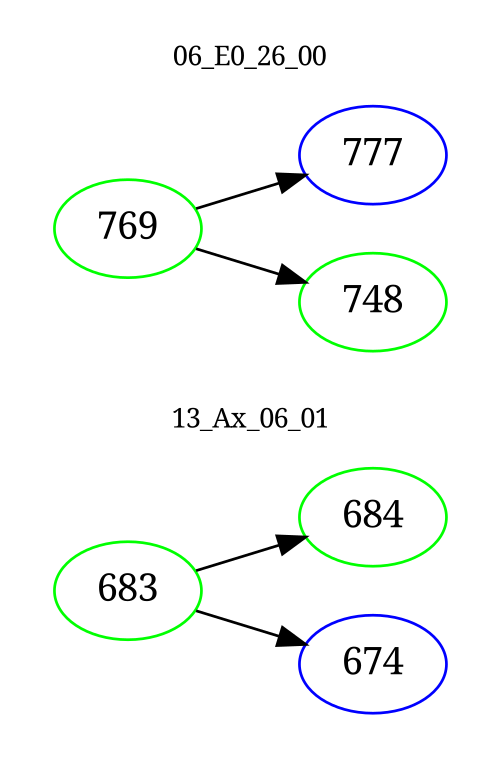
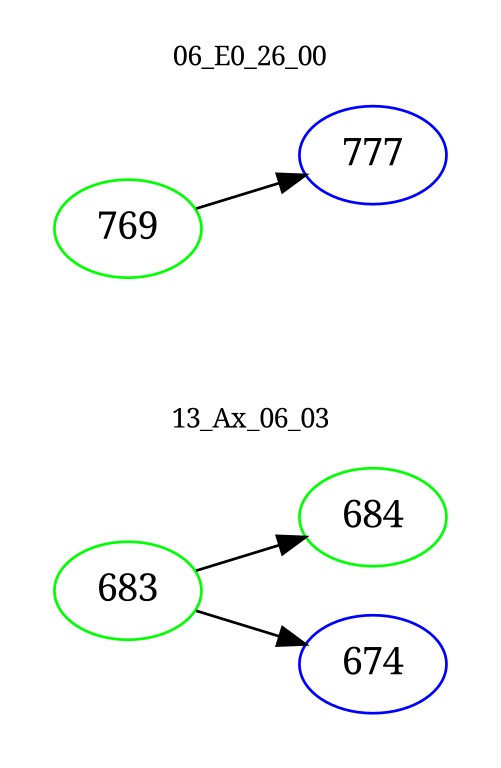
node "748": removed
cluster "13_Ax_06_01": label "13_Ax_06_01" -> "13_Ax_06_03"
